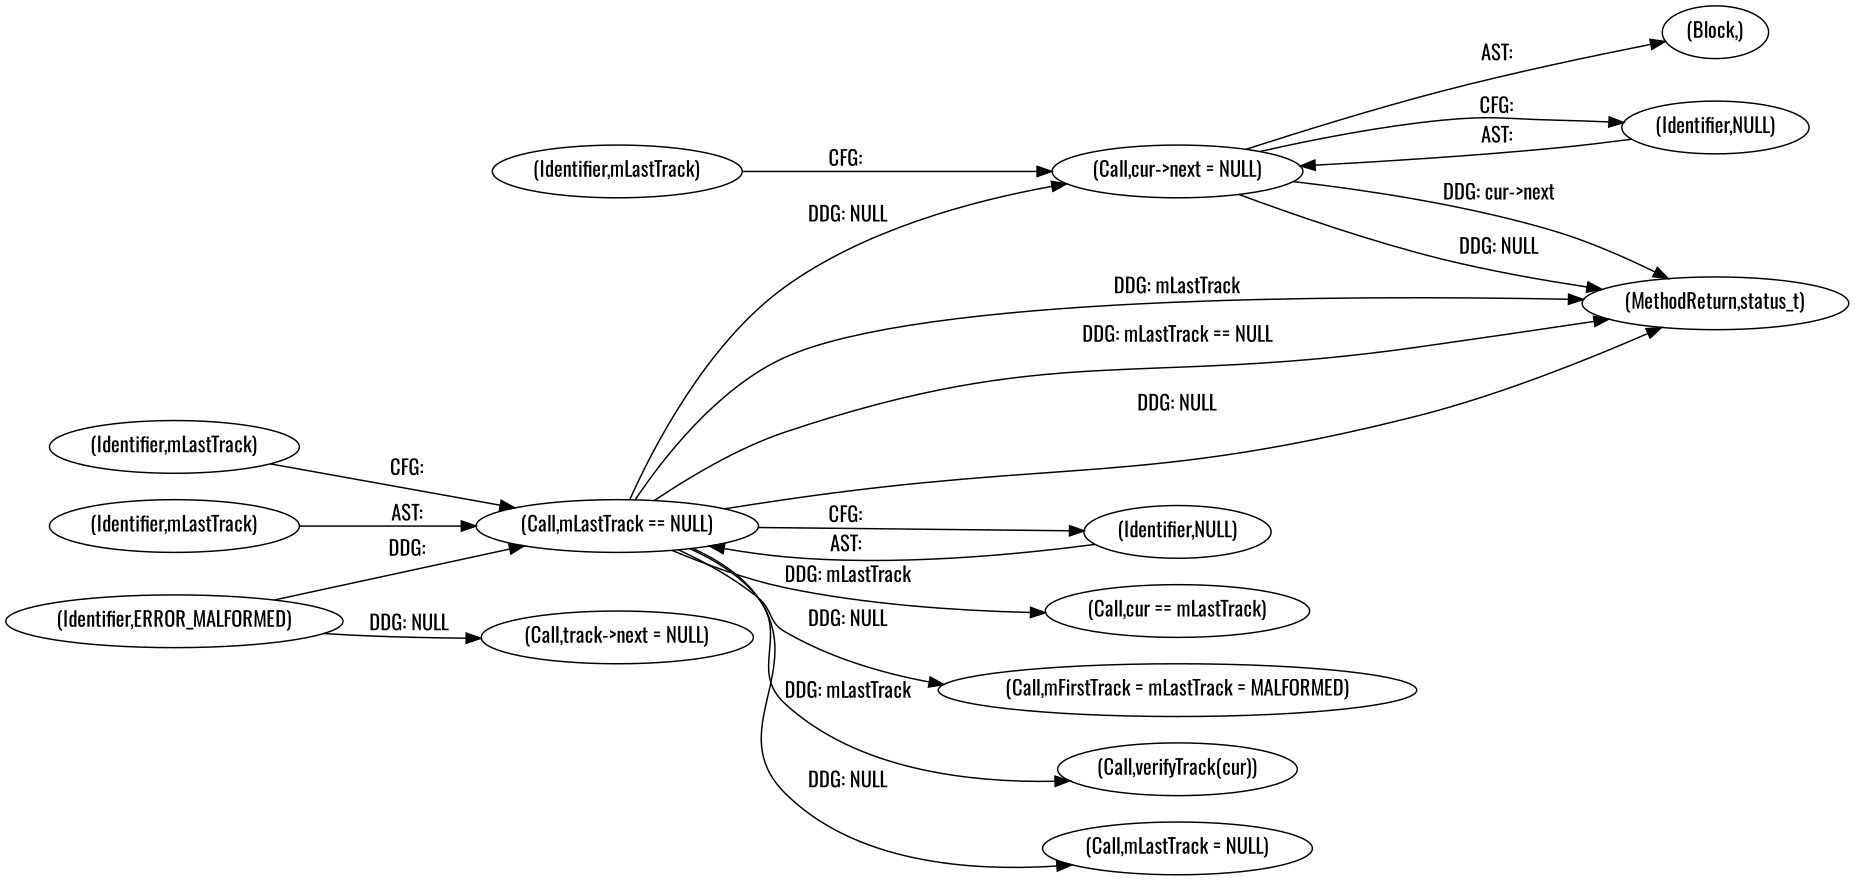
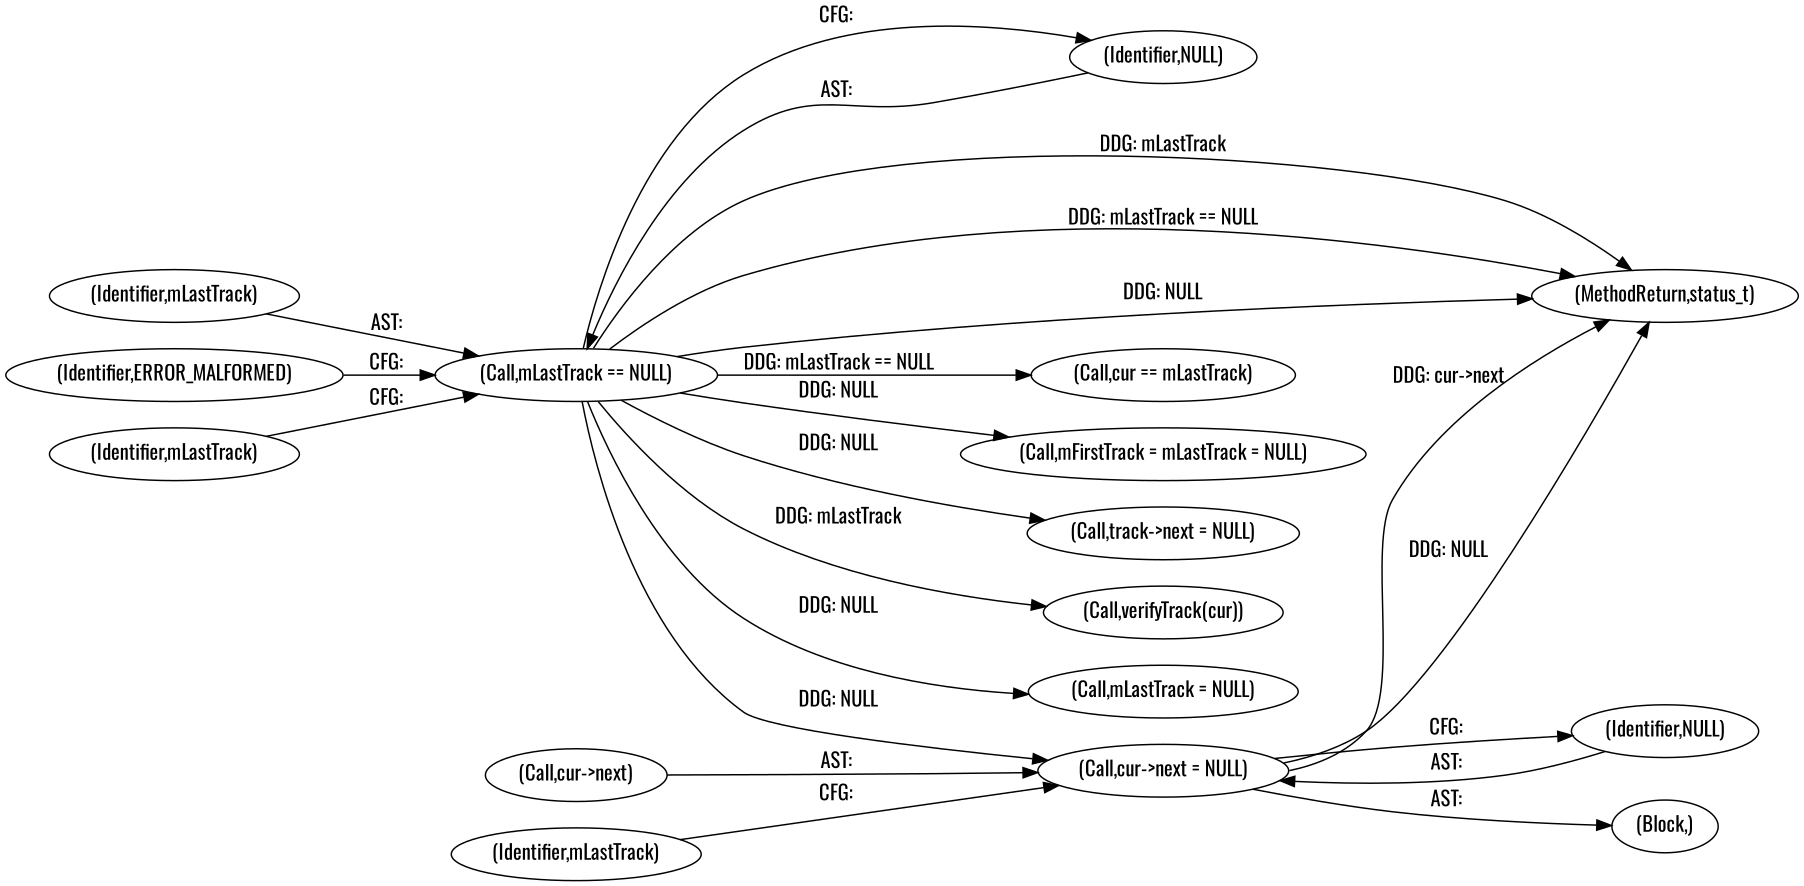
edge "(Identifier,ERROR_MALFORMED)" -> "(Call,mLastTrack == NULL)": label "DDG: " -> "CFG: "
edge "(Call,mLastTrack == NULL)" -> "(Call,cur == mLastTrack)": label "DDG: mLastTrack" -> "DDG: mLastTrack == NULL"
edge "(Identifier,ERROR_MALFORMED)" -> "(Call,track->next = NULL)": now "(Call,mLastTrack == NULL)" -> "(Call,track->next = NULL)"
node "(Call,mFirstTrack = mLastTrack = MALFORMED)": label "(Call,mFirstTrack = mLastTrack = MALFORMED)" -> "(Call,mFirstTrack = mLastTrack = NULL)"
node "(Call,cur->next)": added
